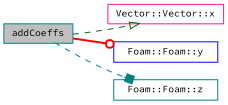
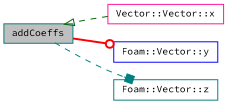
edge "addCoeffs" -> "Vector::Vector::x": reversed
node "Foam::Foam::y": label "Foam::Foam::y" -> "Foam::Vector::y"
node "Foam::Foam::z": label "Foam::Foam::z" -> "Foam::Vector::z"
